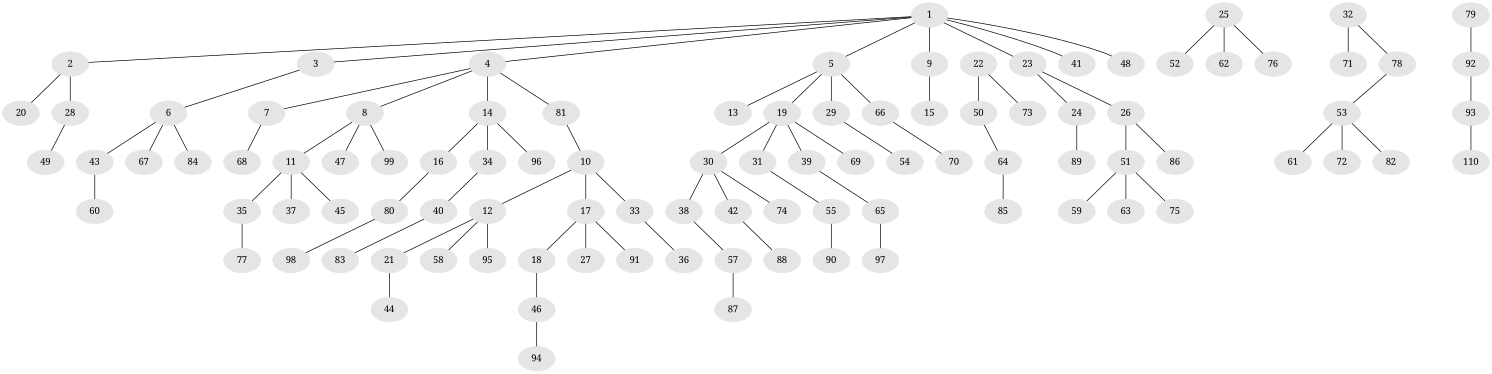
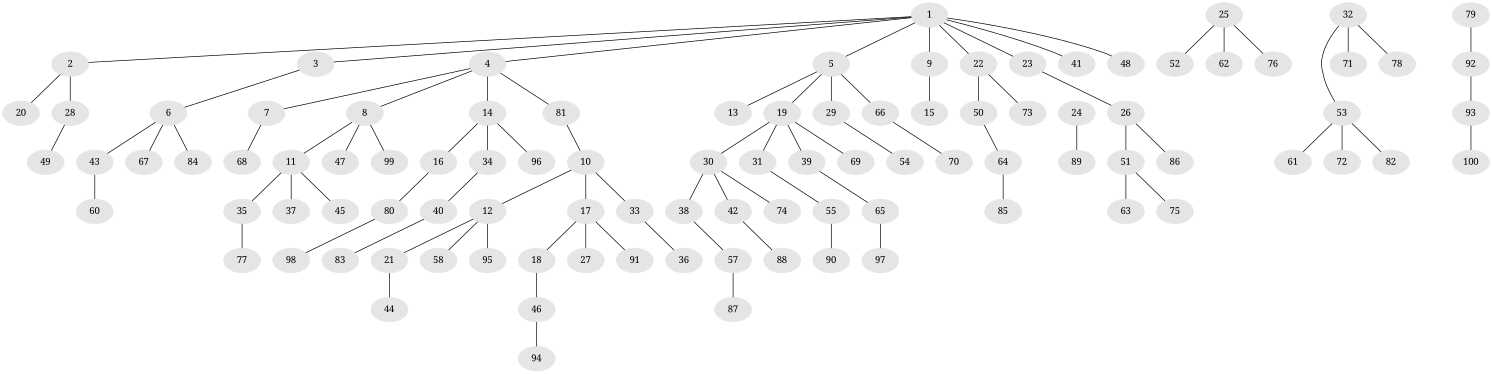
edge "1" -- "22": added
edge "23" -- "24": removed
edge "78" -- "53": now "32" -- "53"
node "110": label "110" -> "100"
node "59": removed
